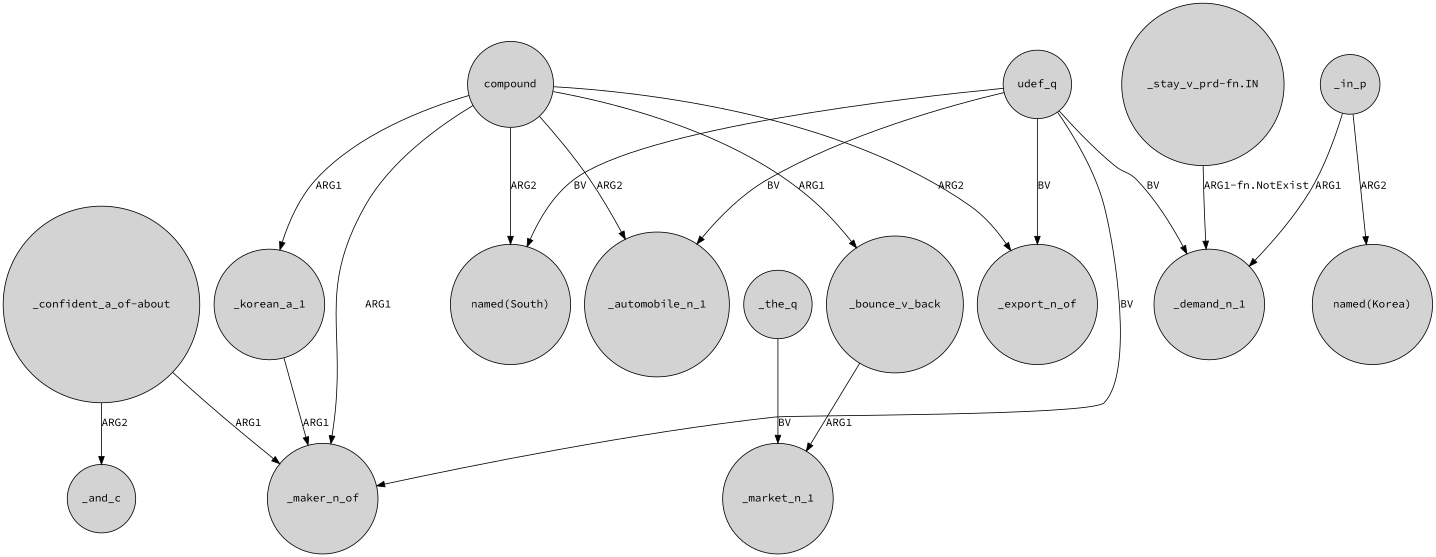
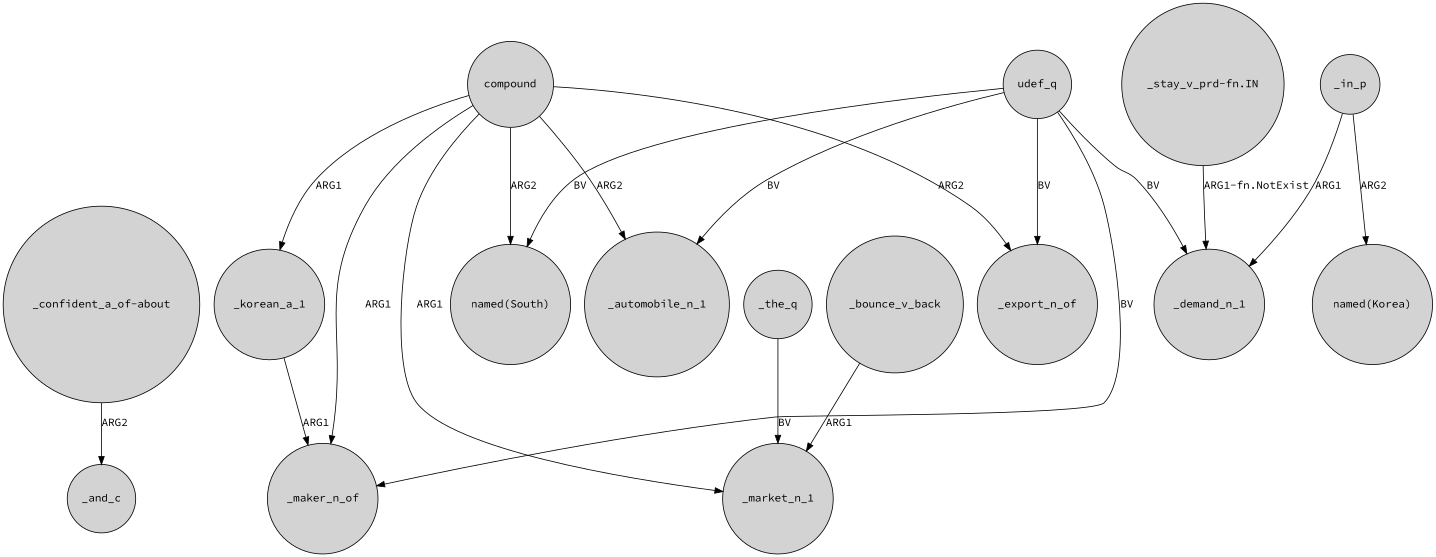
edge "compound" -> "_bounce_v_back": now "compound" -> "_market_n_1"
edge "_confident_a_of-about" -> "_maker_n_of": removed, label "ARG1"
